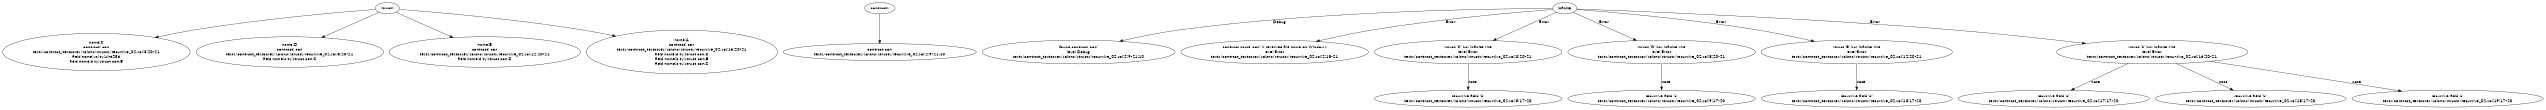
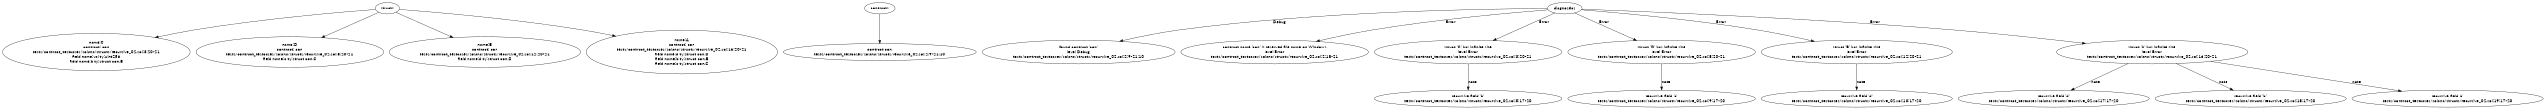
node "infinite": label "infinite" -> "diagnostics"
